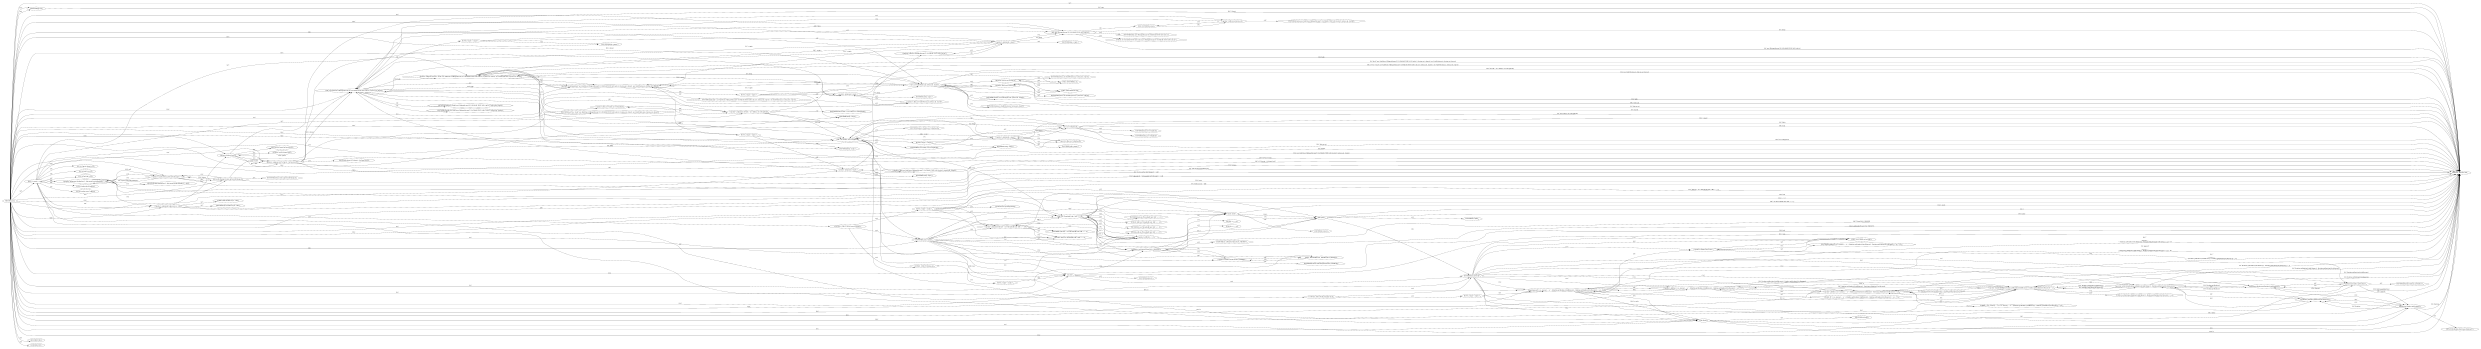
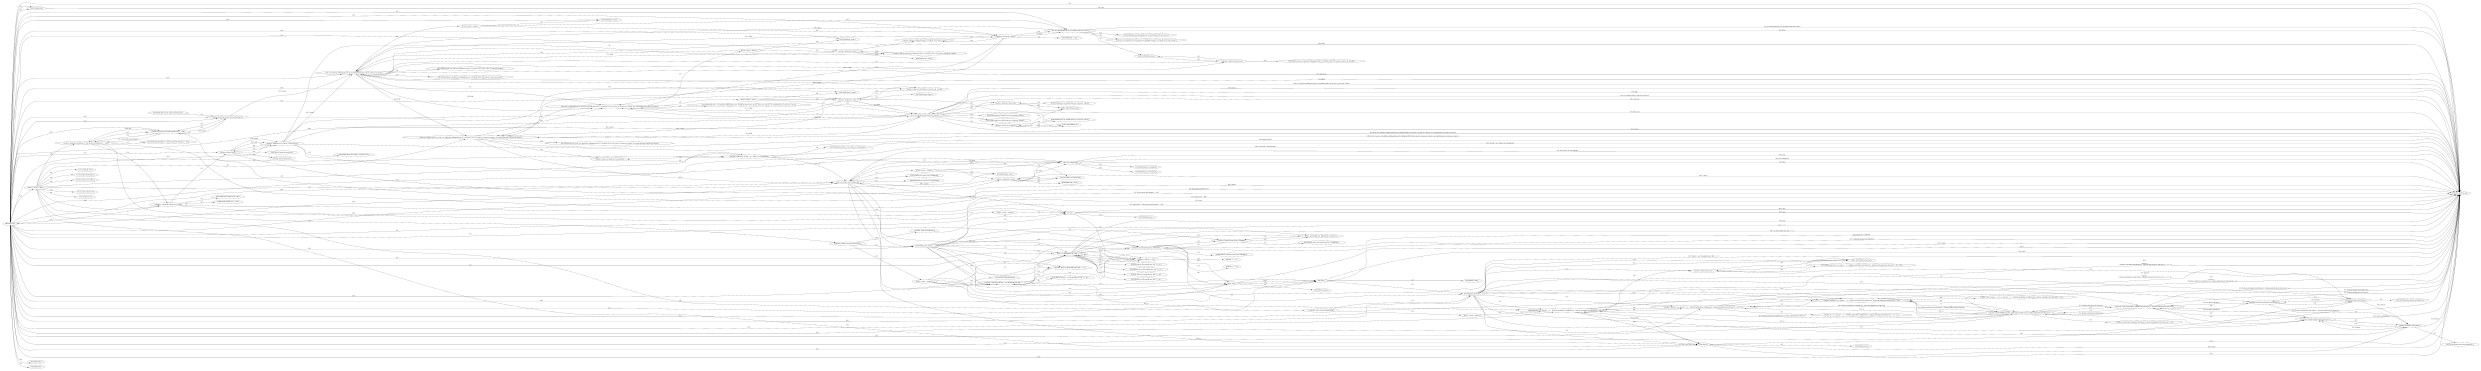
edge "(getSecurityManager,System.getSecurityManager())" -> "(IDENTIFIER,System,System.getSecurityManager())": reversed
edge "(METHOD,main)" -> "(<operator>.assignment,boolean async = false)": reversed
